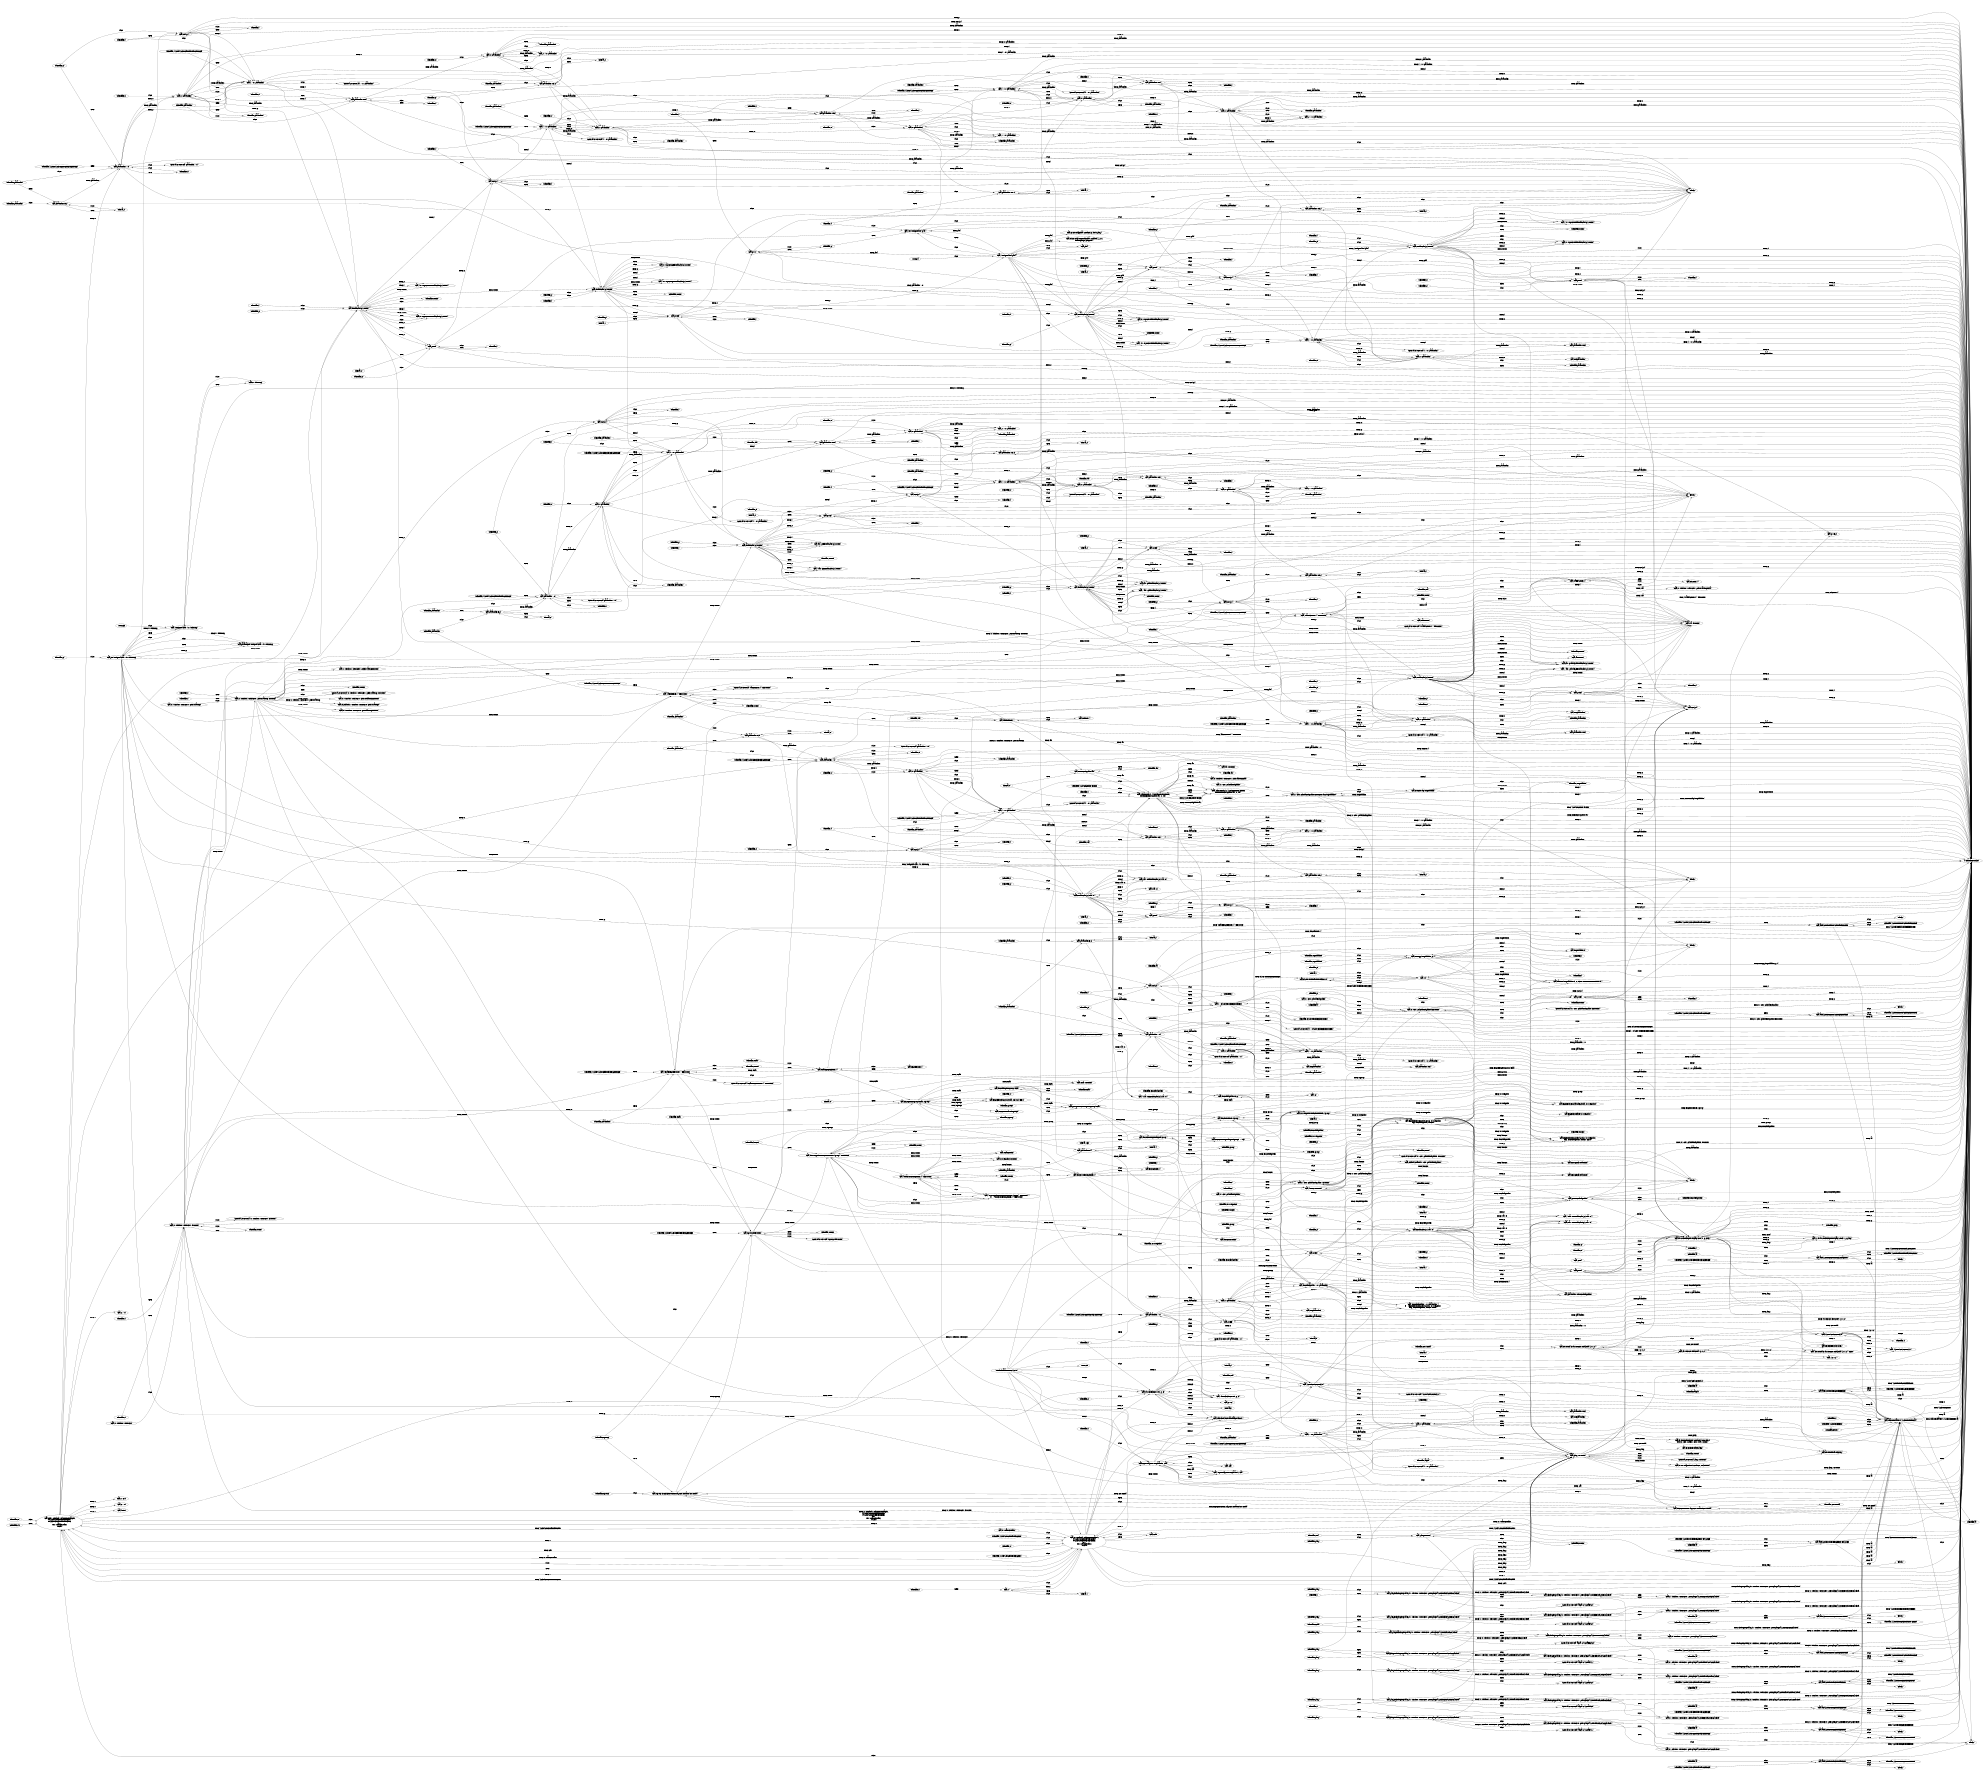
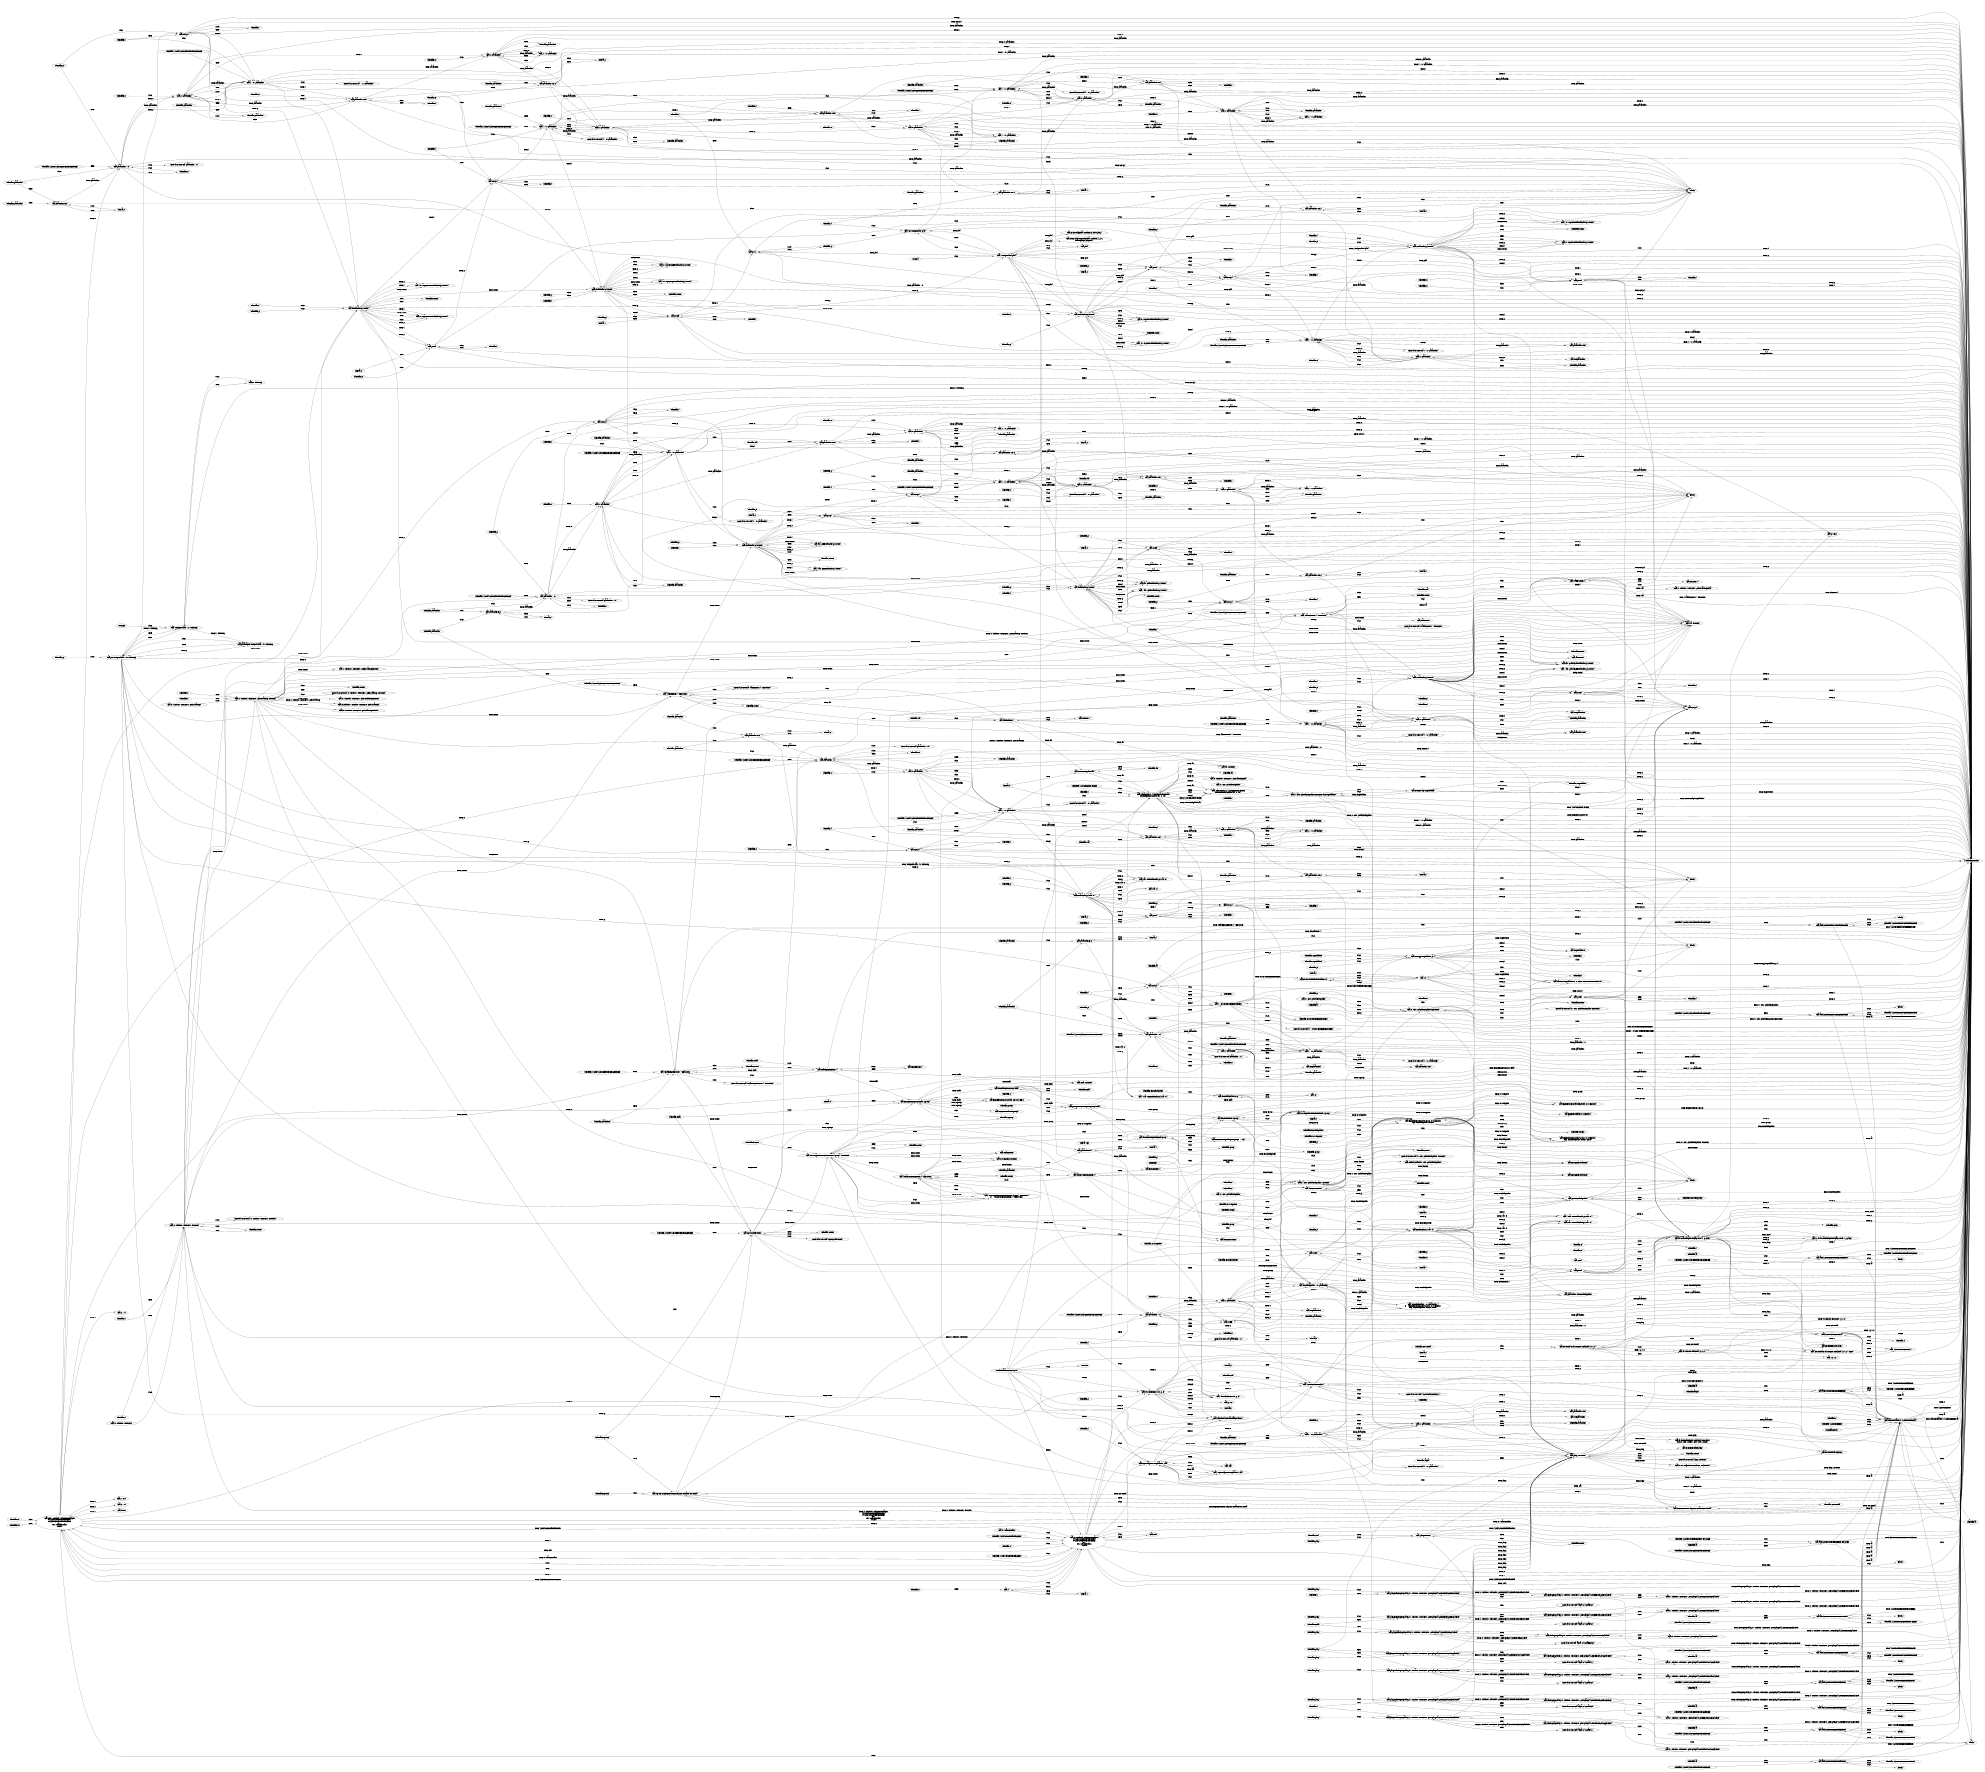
edge "(Call,(rsa=RSA_new()) == NULL)" -> "(Call,rsa != NULL)": label "DDG: RSA" -> "DDG: NULL"
edge "(Call,*bn_ctx = NULL)" -> "(MethodReturn,int)": label "DDG: param_len" -> "DDG: bn_ctx"
edge "(Call,!(rsa->n=BN_bin2bn(p,i,rsa->n)))" -> "(Call,bn_ctx = NULL)": now "(Call,(bn_ctx = BN_CTX_new()) == NULL)" -> "(Call,bn_ctx = NULL)"
edge "(Call,BN_CTX_new())" -> "(Call,bn_ctx = BN_CTX_new())": now "(Call,BN_CTX_new())" -> "(Call,EC_POINT_new(group))"
edge "(Identifier,SSL_AD_EXPORT_RESTRICTION)" -> "(Call,al=SSL_AD_EXPORT_RESTRICTION)": now "(Call,tls1_ec_curve_id2nid(*(p + 2)))" -> "(Call,al=SSL_AD_EXPORT_RESTRICTION)"
